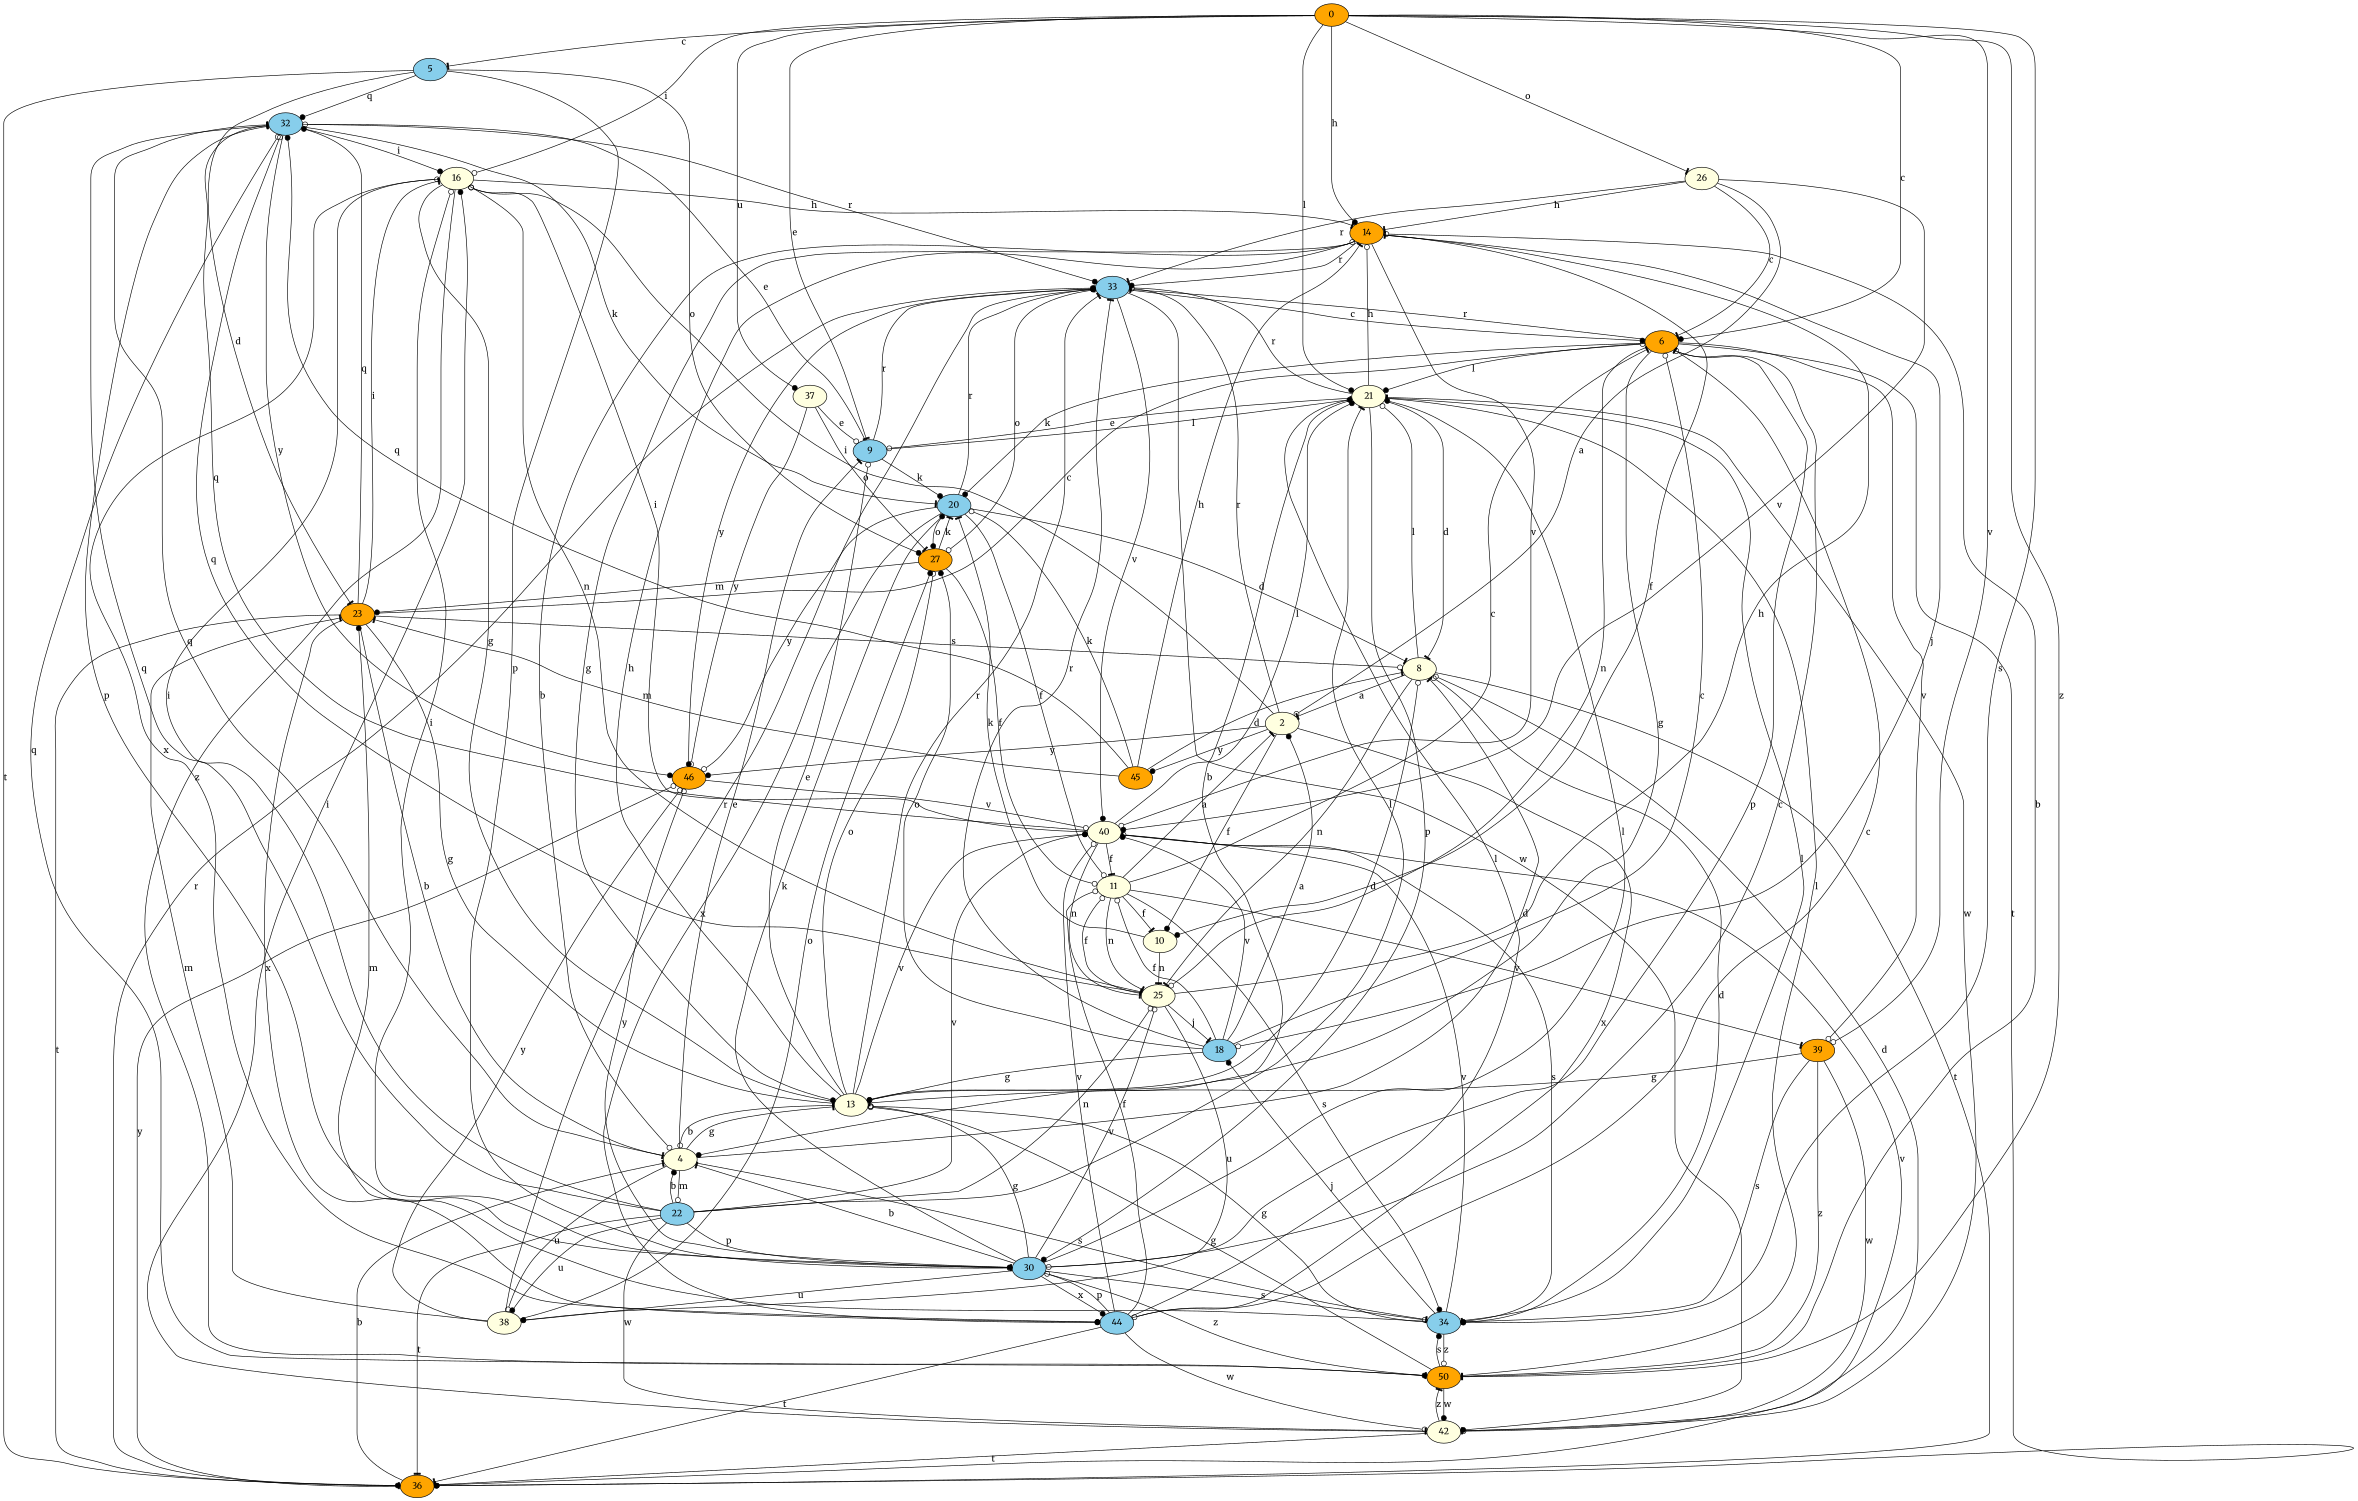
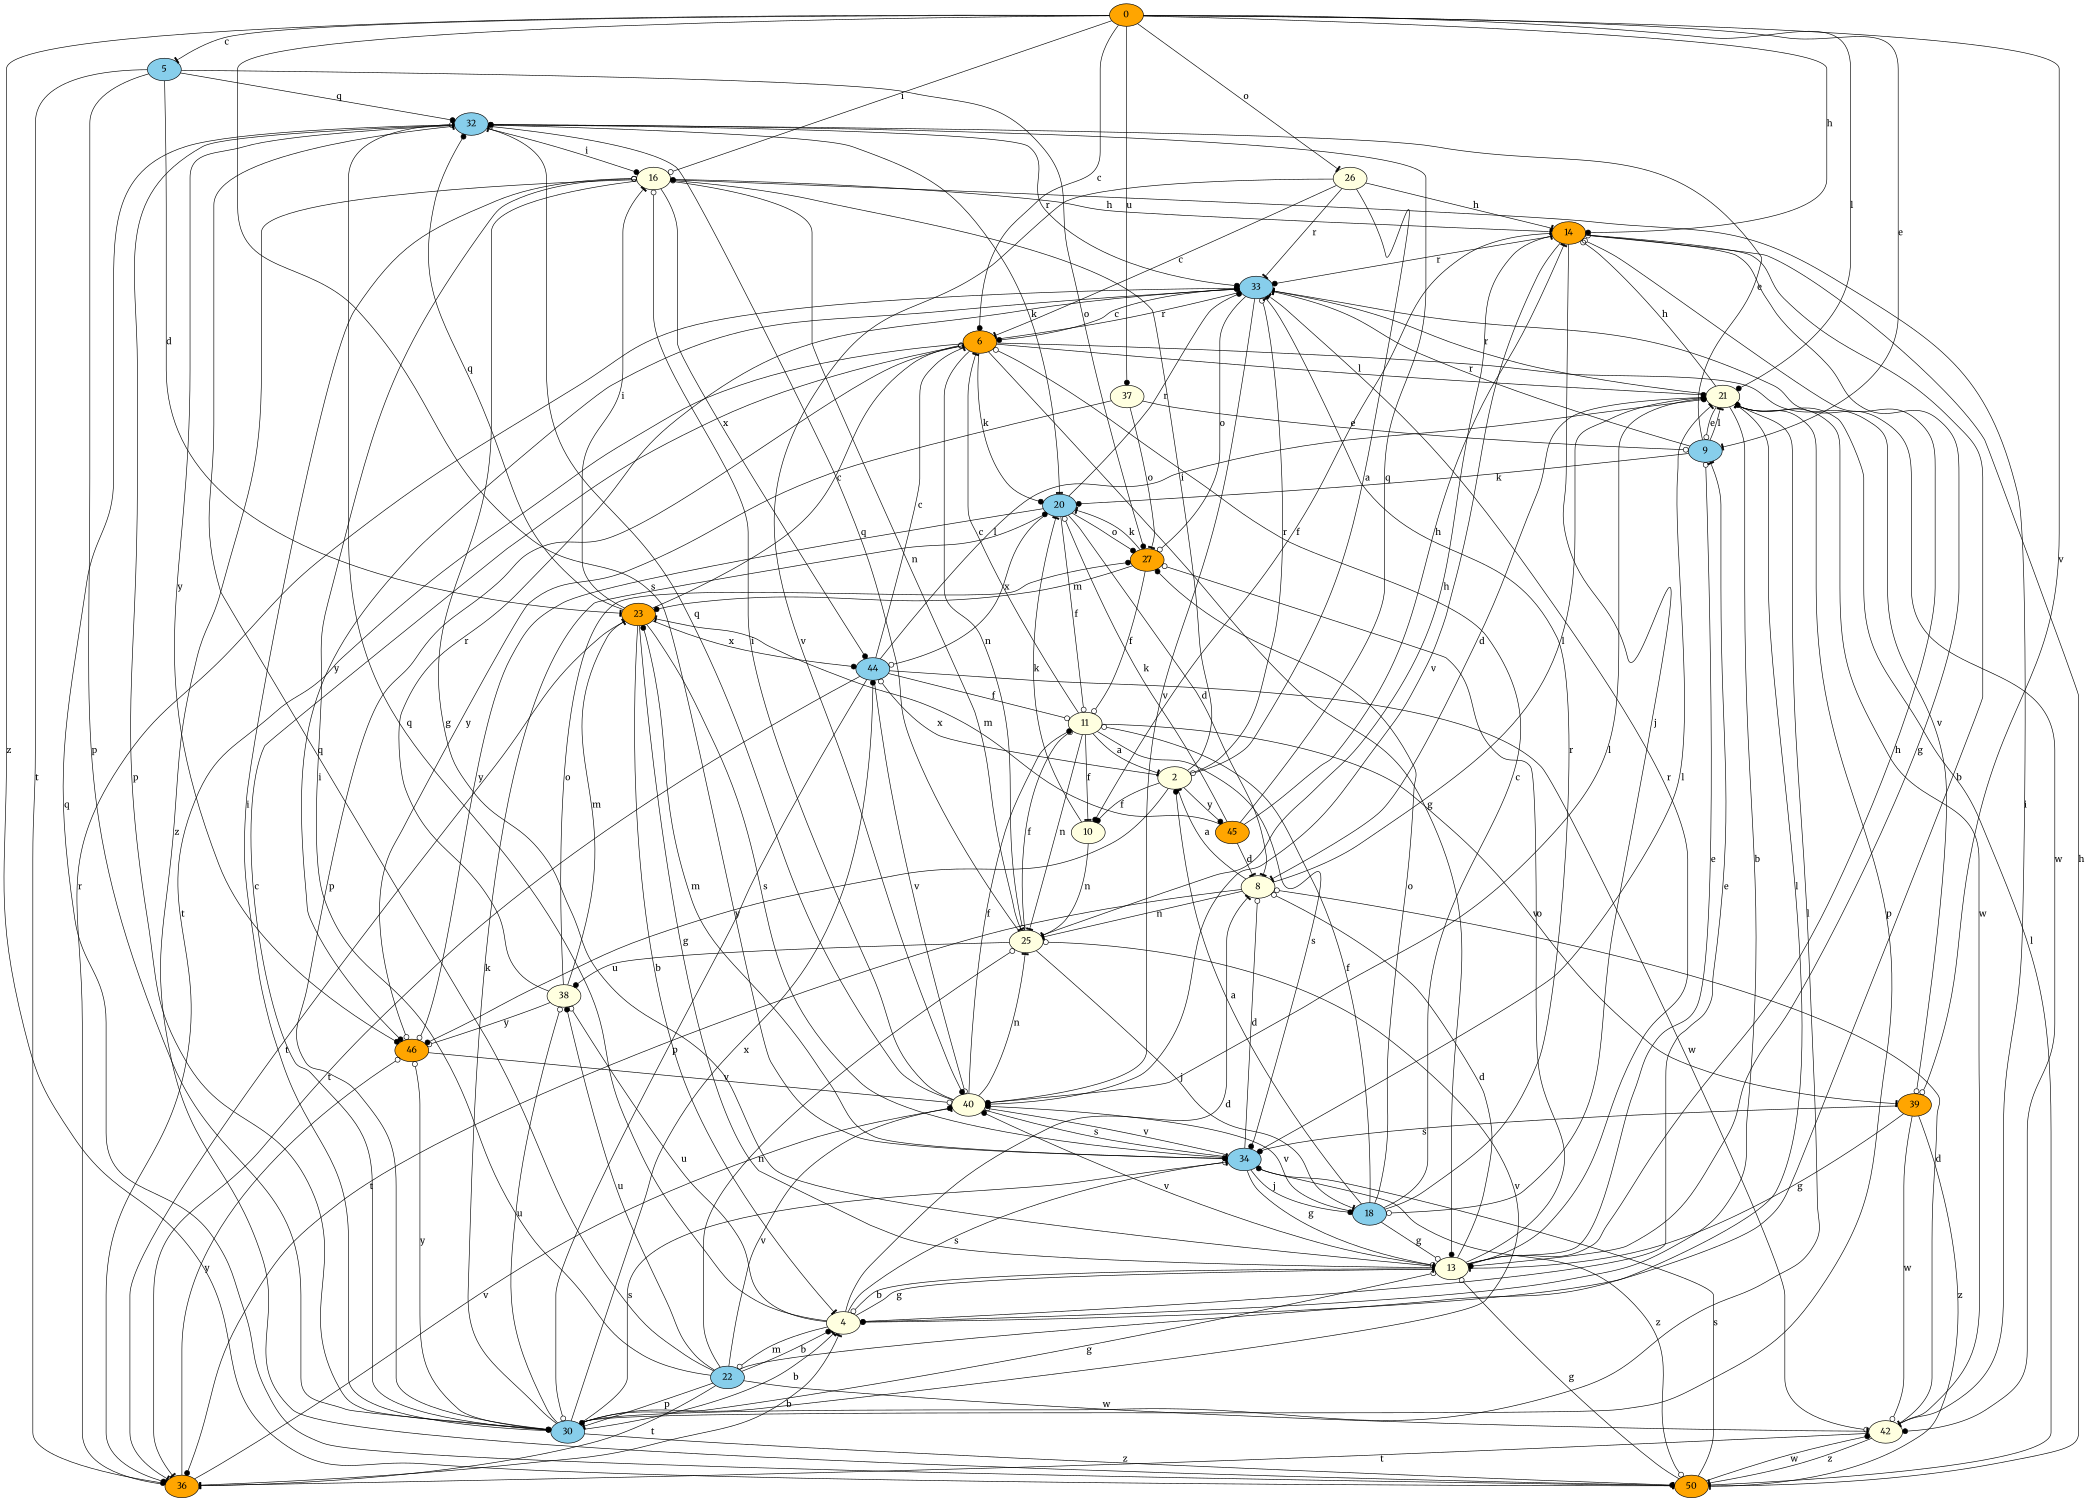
edge "23" -> "8": now "23" -> "34"
edge "50" -> "14": label "b" -> "h"
edge "40" -> "11": arrowhead tee -> dot
